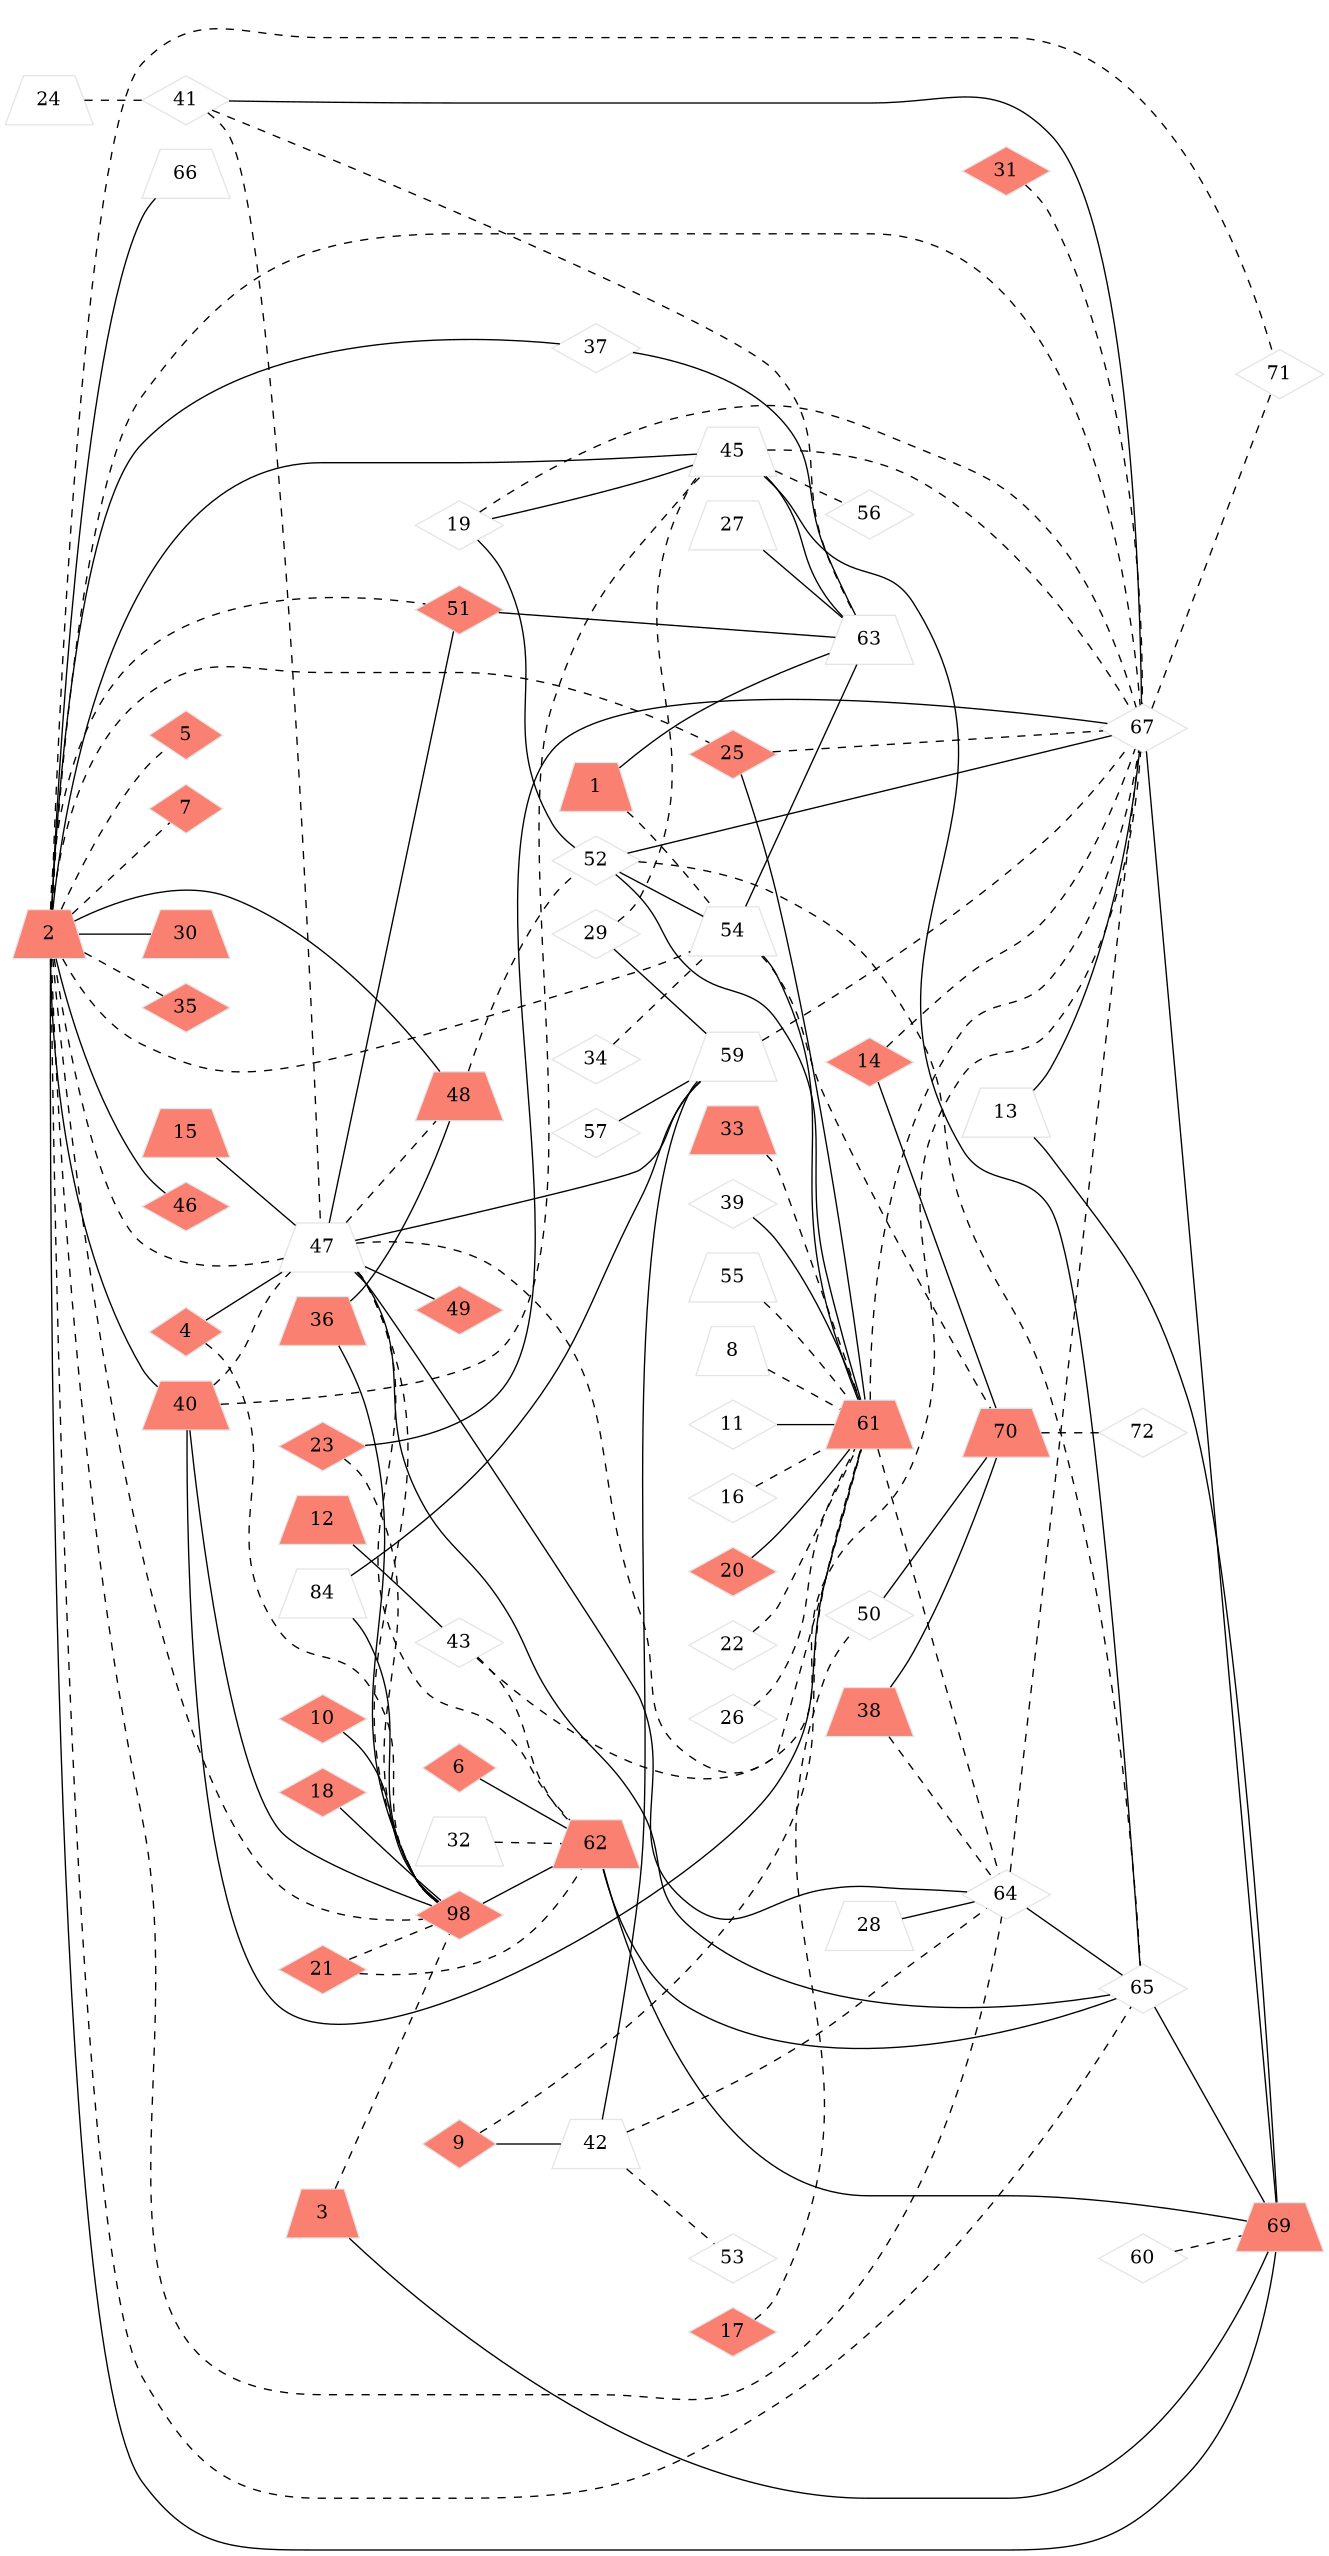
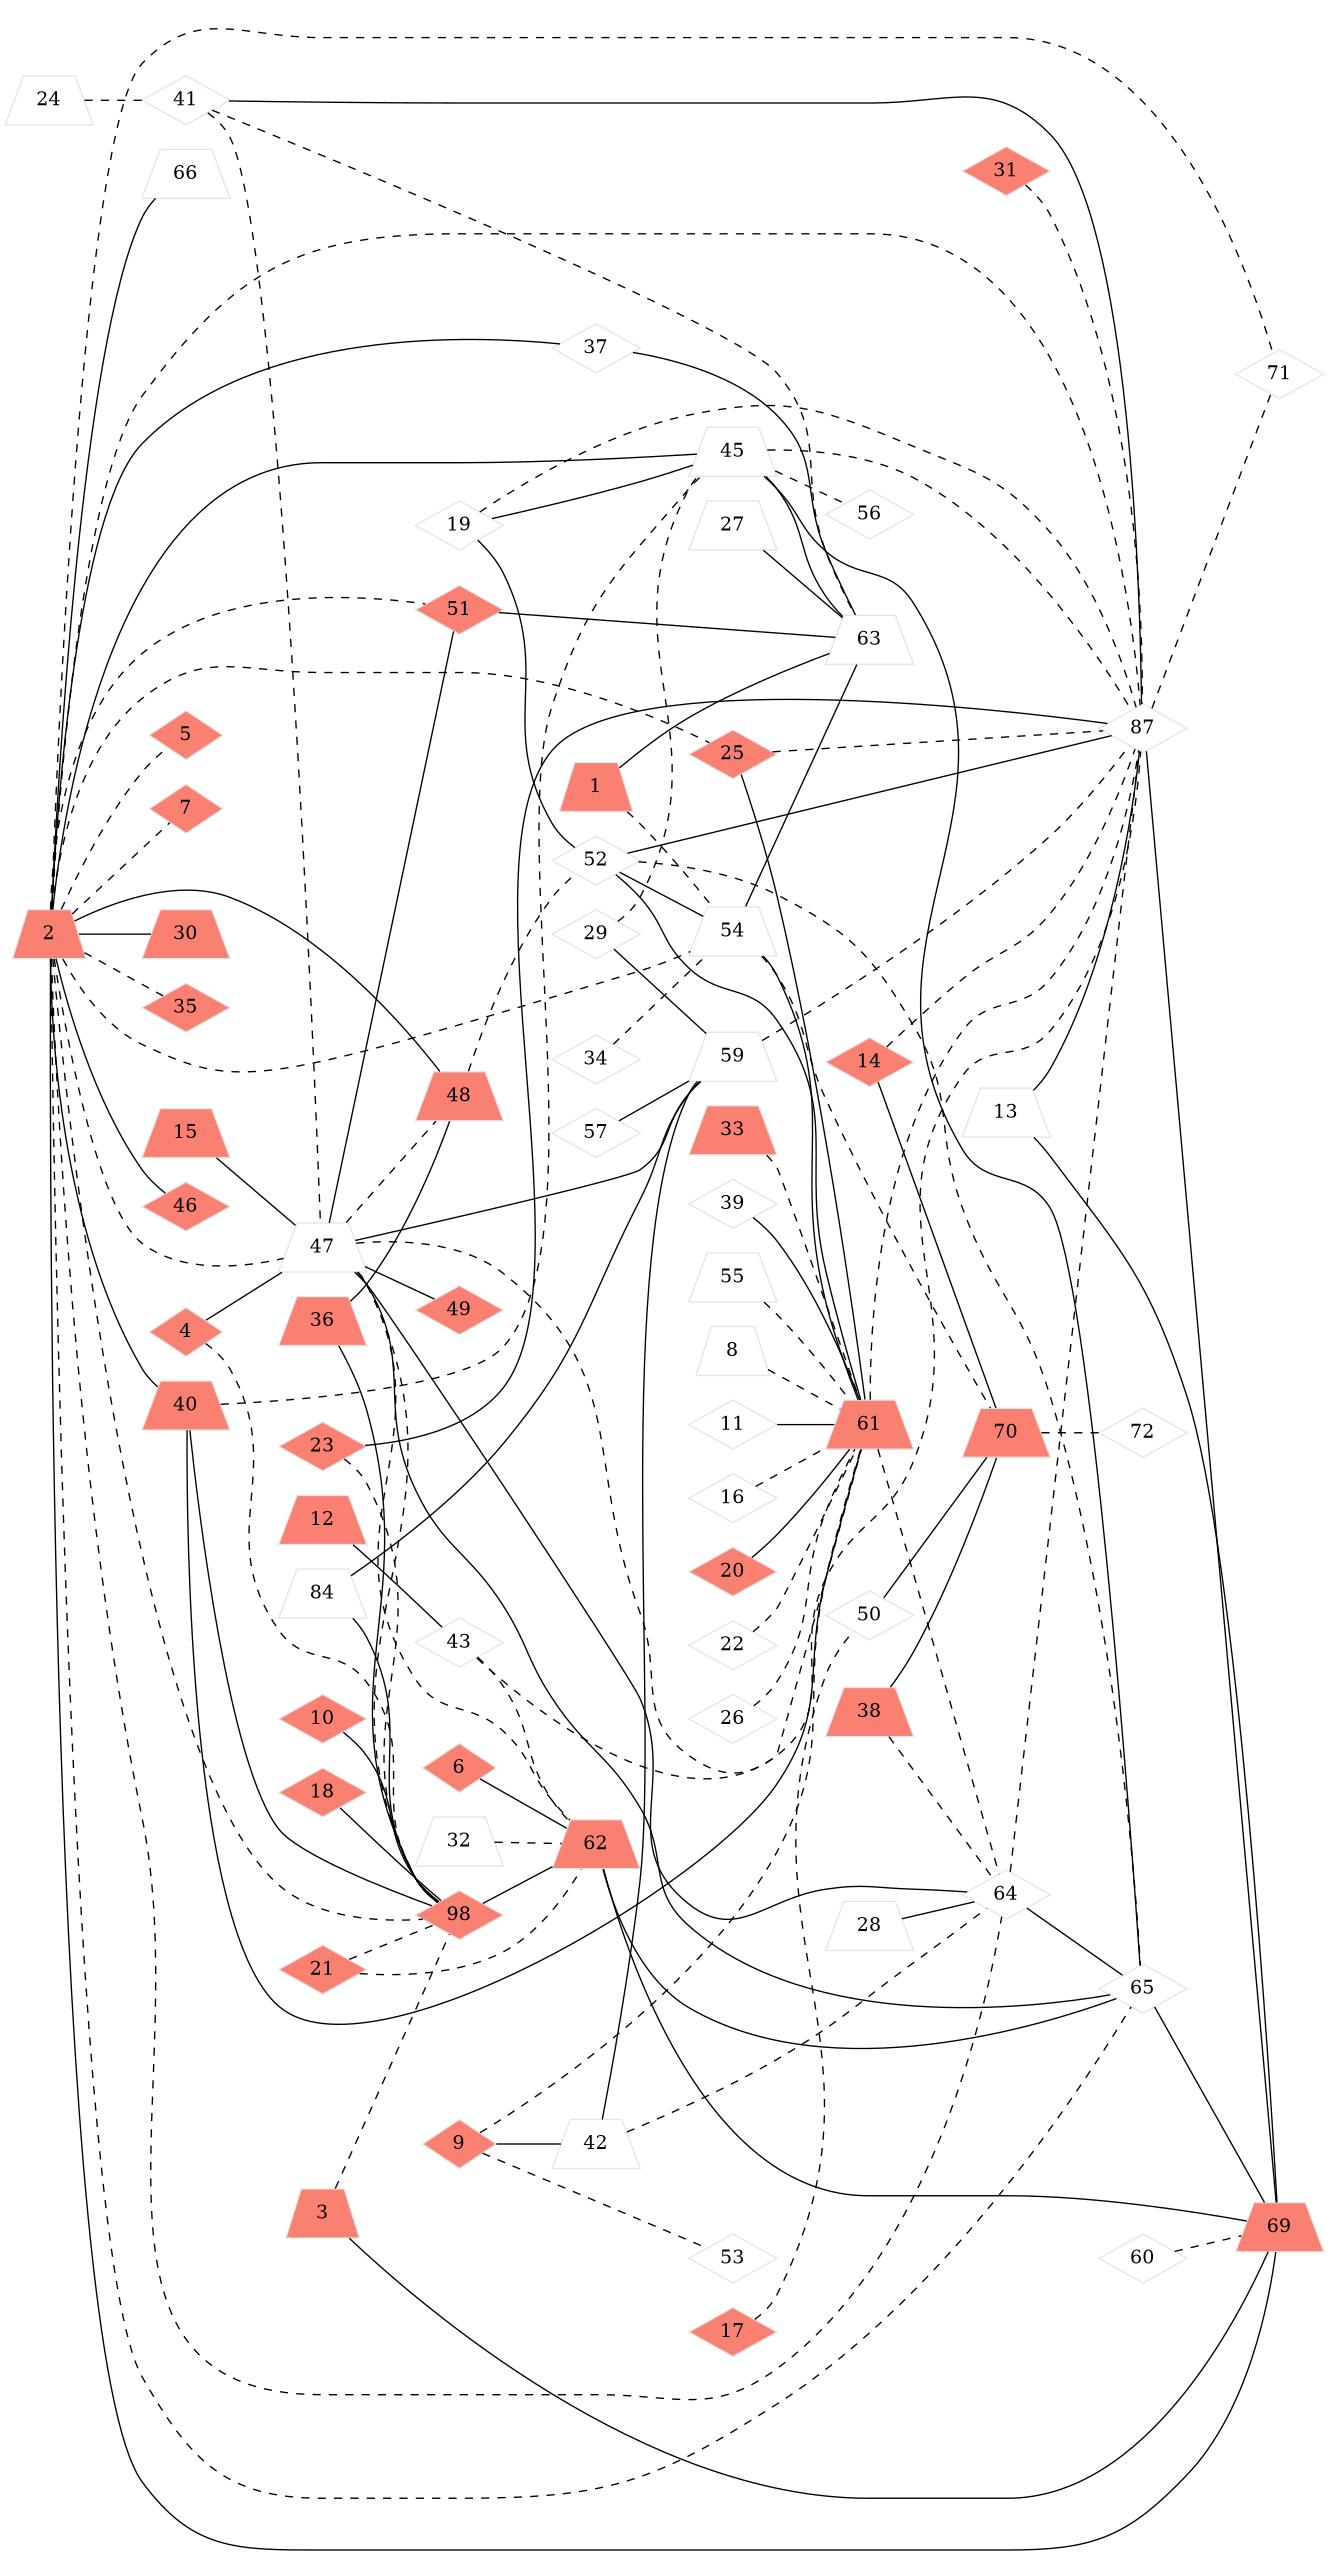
node "67": label "67" -> "87"
edge "47" -- "40": removed
edge "42" -- "53": now "9" -- "53"
